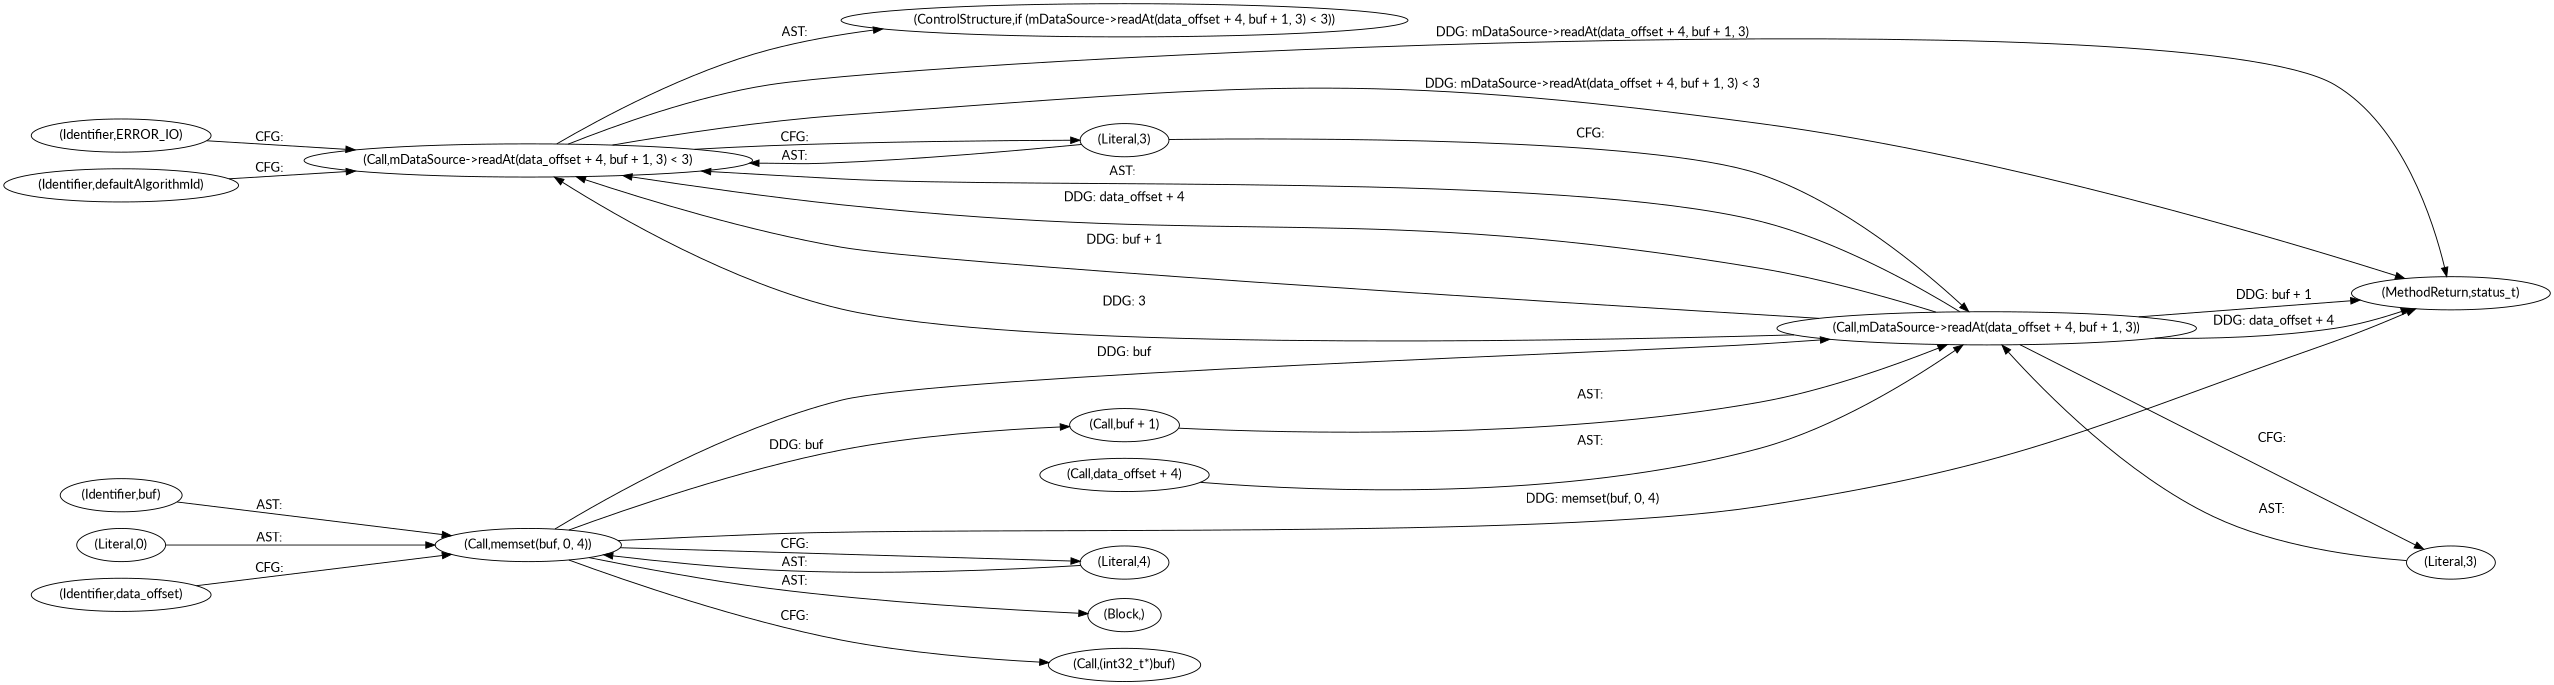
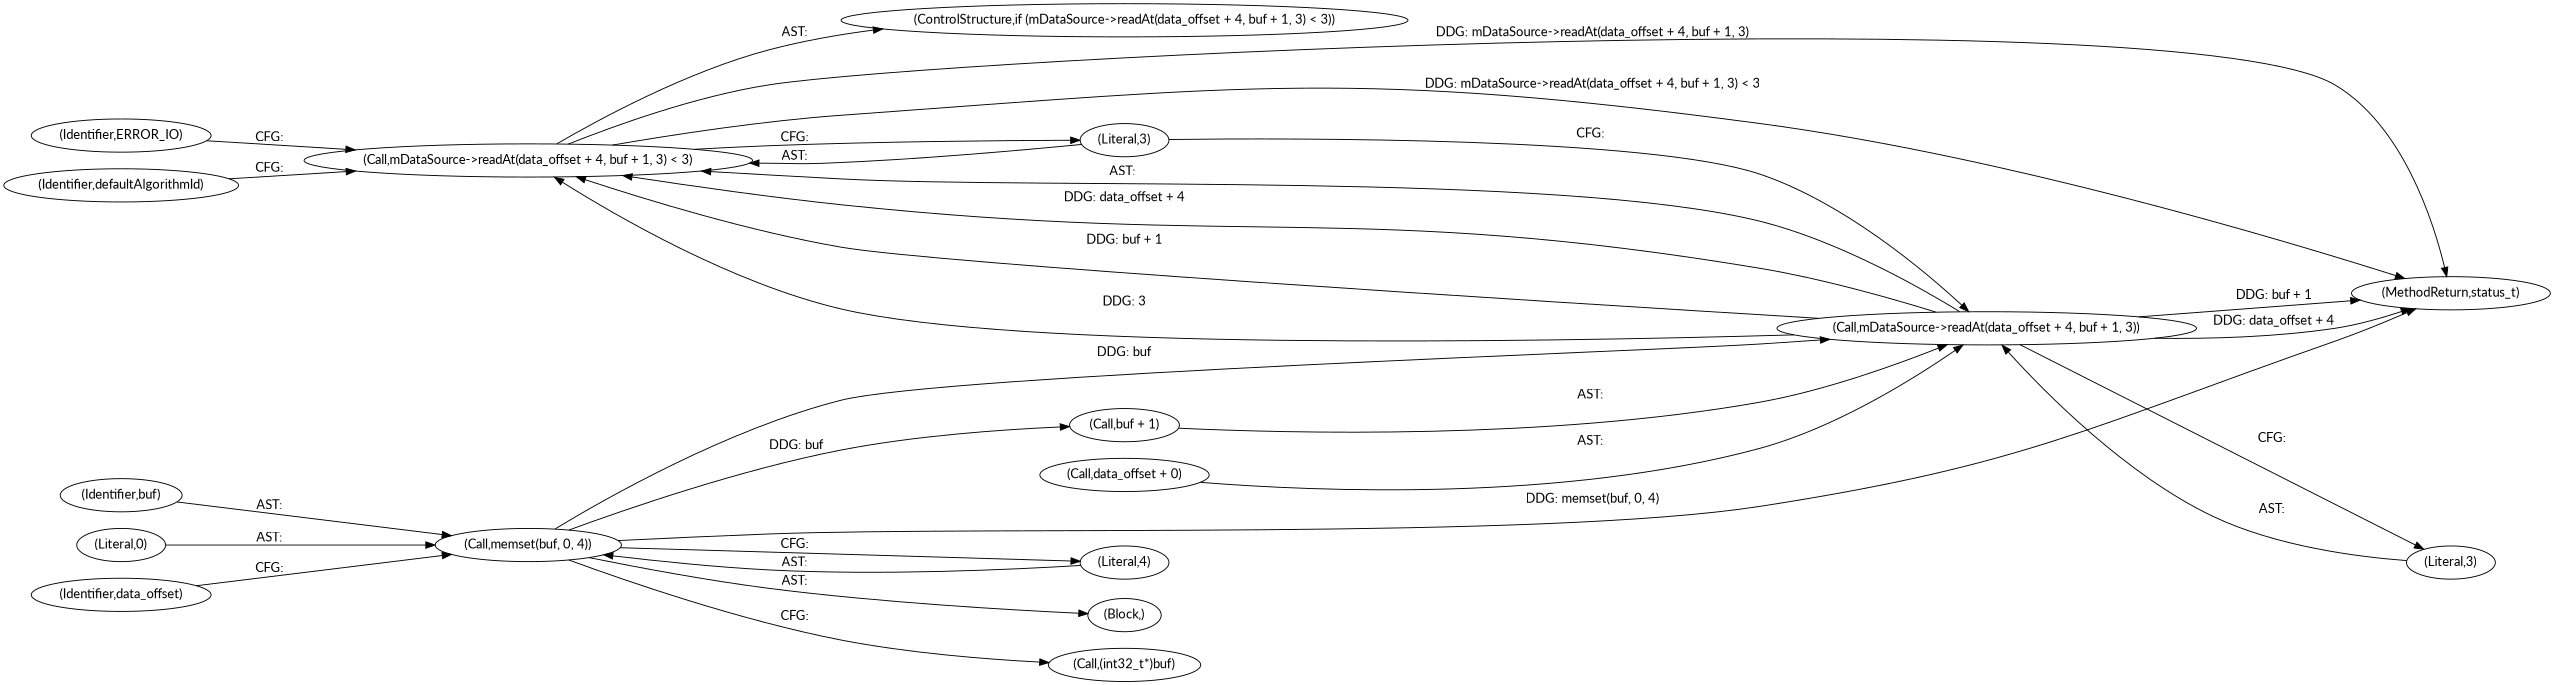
node "(Call,data_offset + 4)": label "(Call,data_offset + 4)" -> "(Call,data_offset + 0)"
